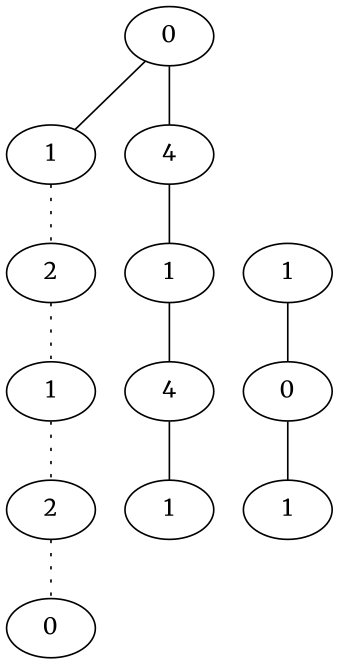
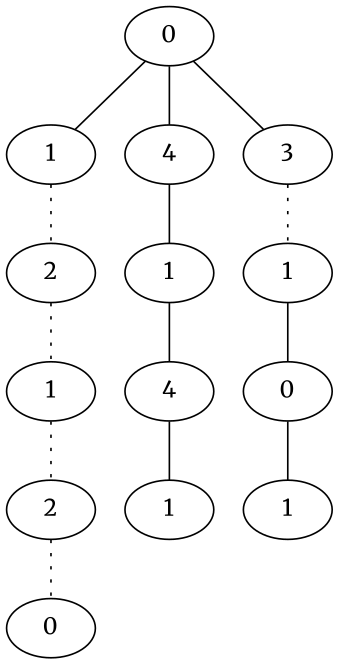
node "3": added
